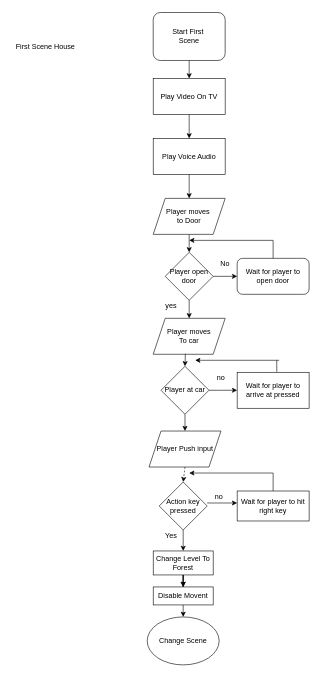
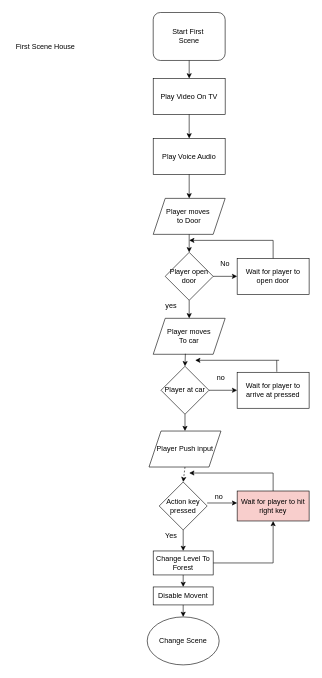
node "Wait for player to open door": shape rounded rectangle -> rectangle
node "Wait for player to hit right key": fillcolor #ffffff -> #f8cecc
edge "Change Level To Forest" -> "Disable Movent": now "Change Level To Forest" -> "Wait for player to hit right key"
